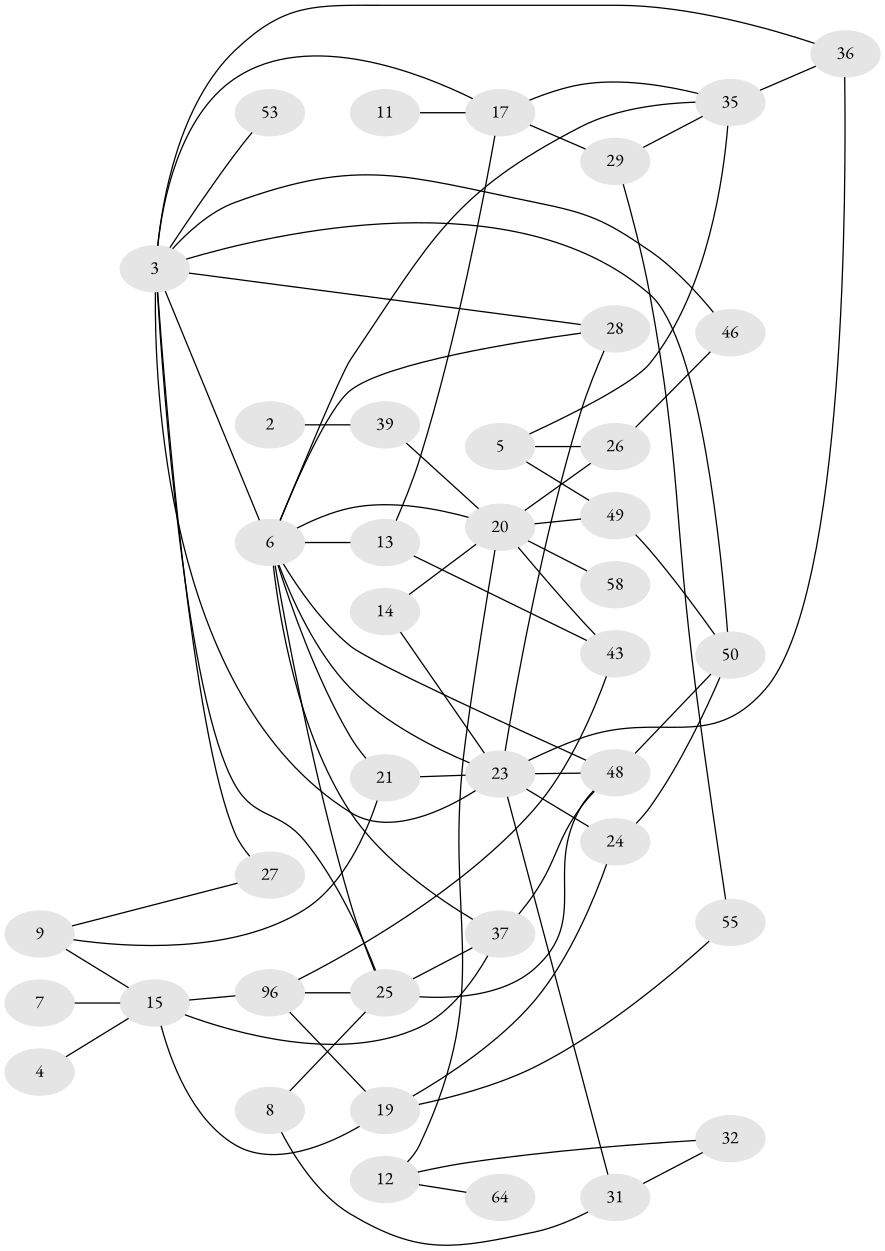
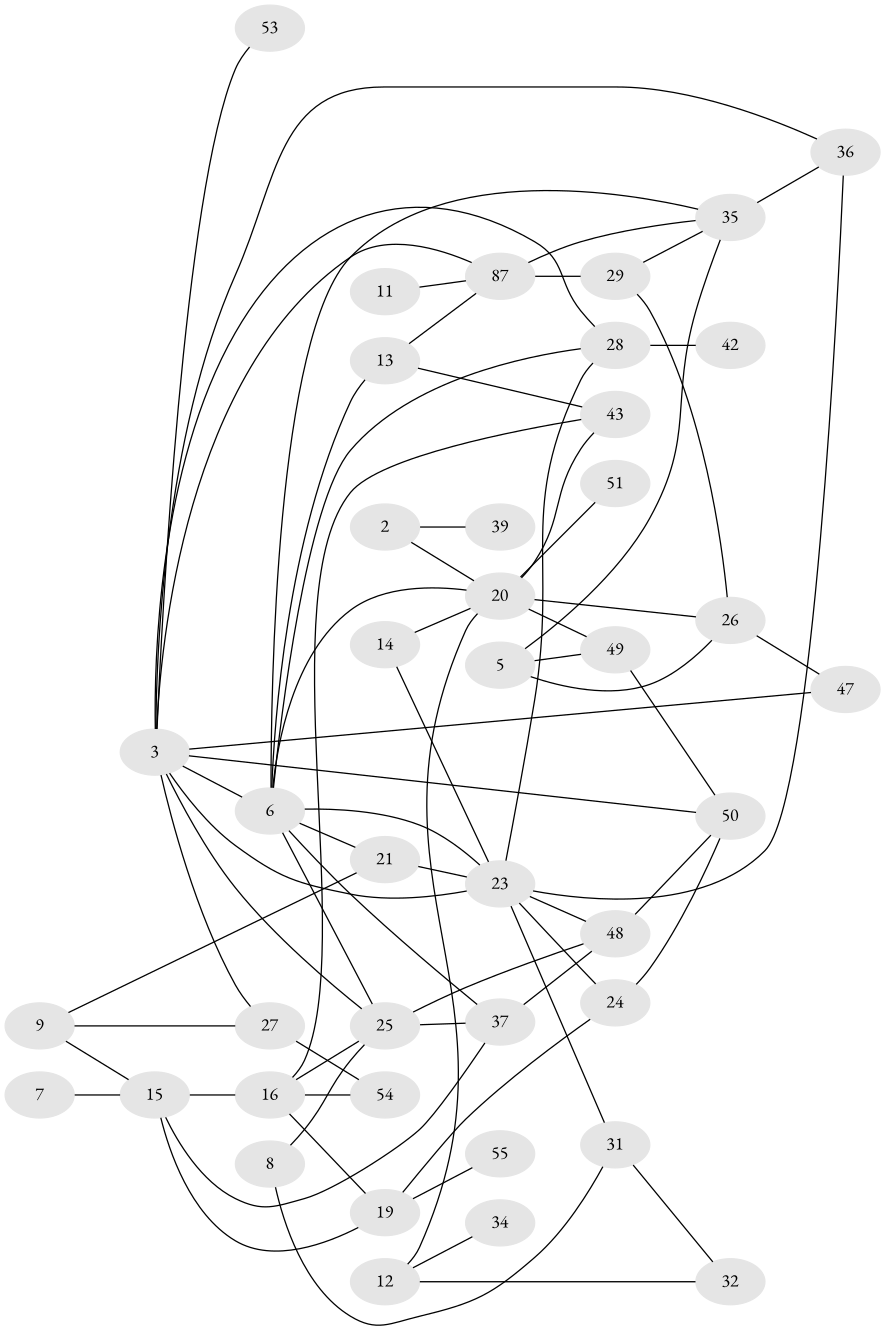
node "17": label "17" -> "87"
node "46": label "46" -> "47"
node "42": added
edge "39" -- "20": now "2" -- "20"
edge "29" -- "55": now "29" -- "26"
node "58": label "58" -> "51"
edge "6" -- "48": removed
node "96": label "96" -> "16"
node "4": removed
node "54": added
node "64": label "64" -> "34"
